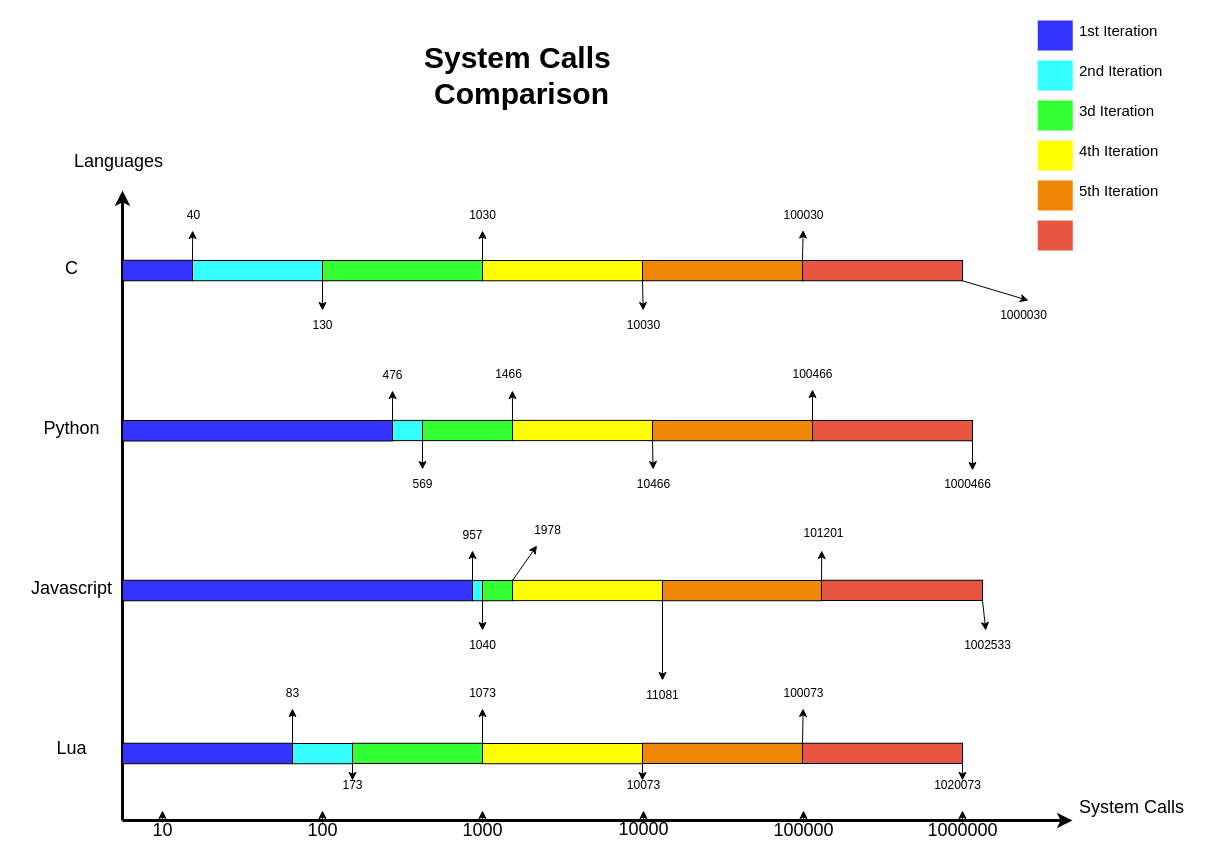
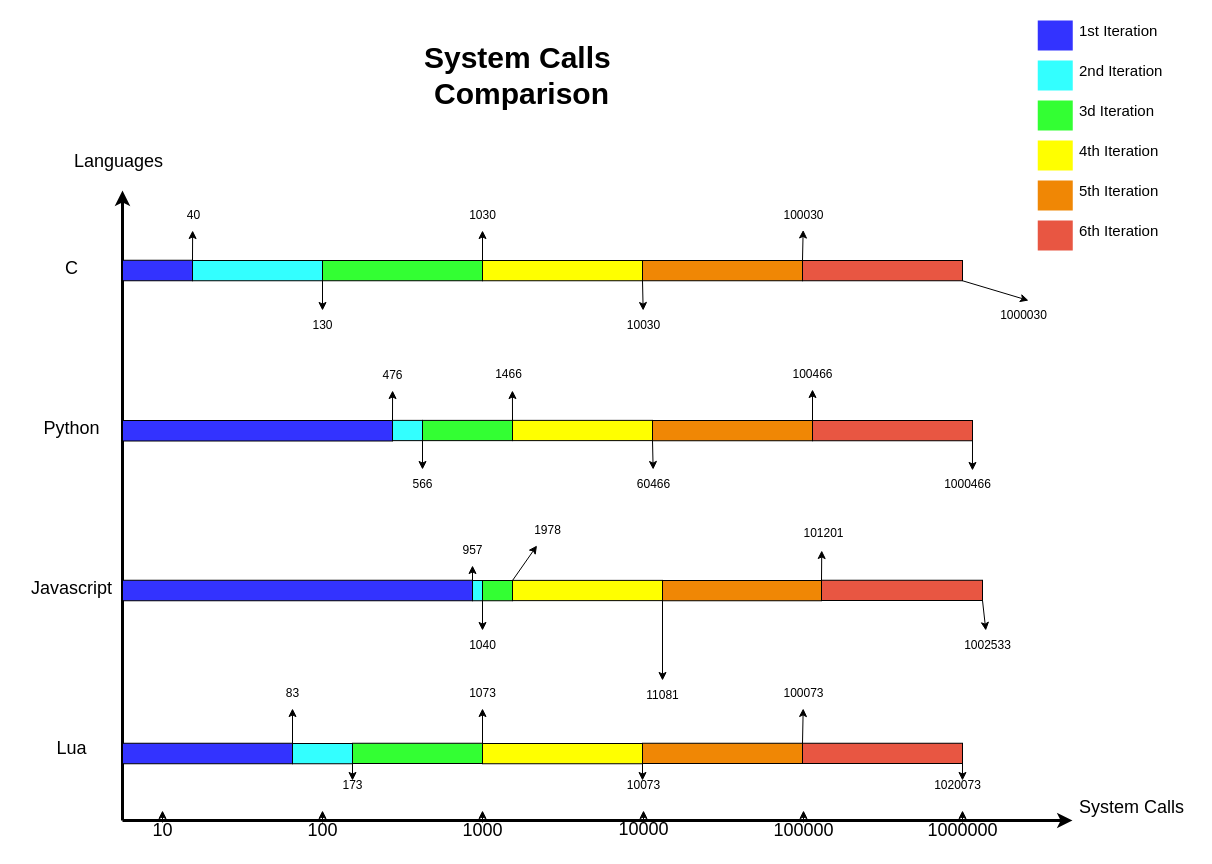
node "6th Iteration": added
node "569": label "569" -> "566"
node "10466": label "10466" -> "60466"
node "957": moved (473, 536) -> (473, 551)
